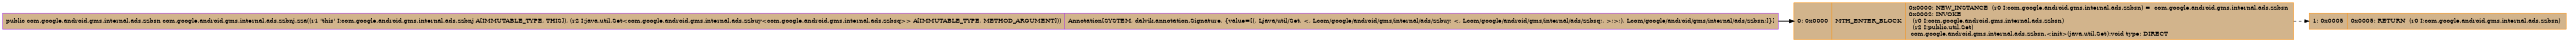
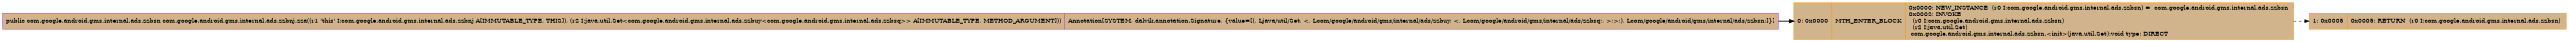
node "0: 0x0000": text "(r2 I:public.util.Set)" -> "(r2 I:java.util.Set)"
